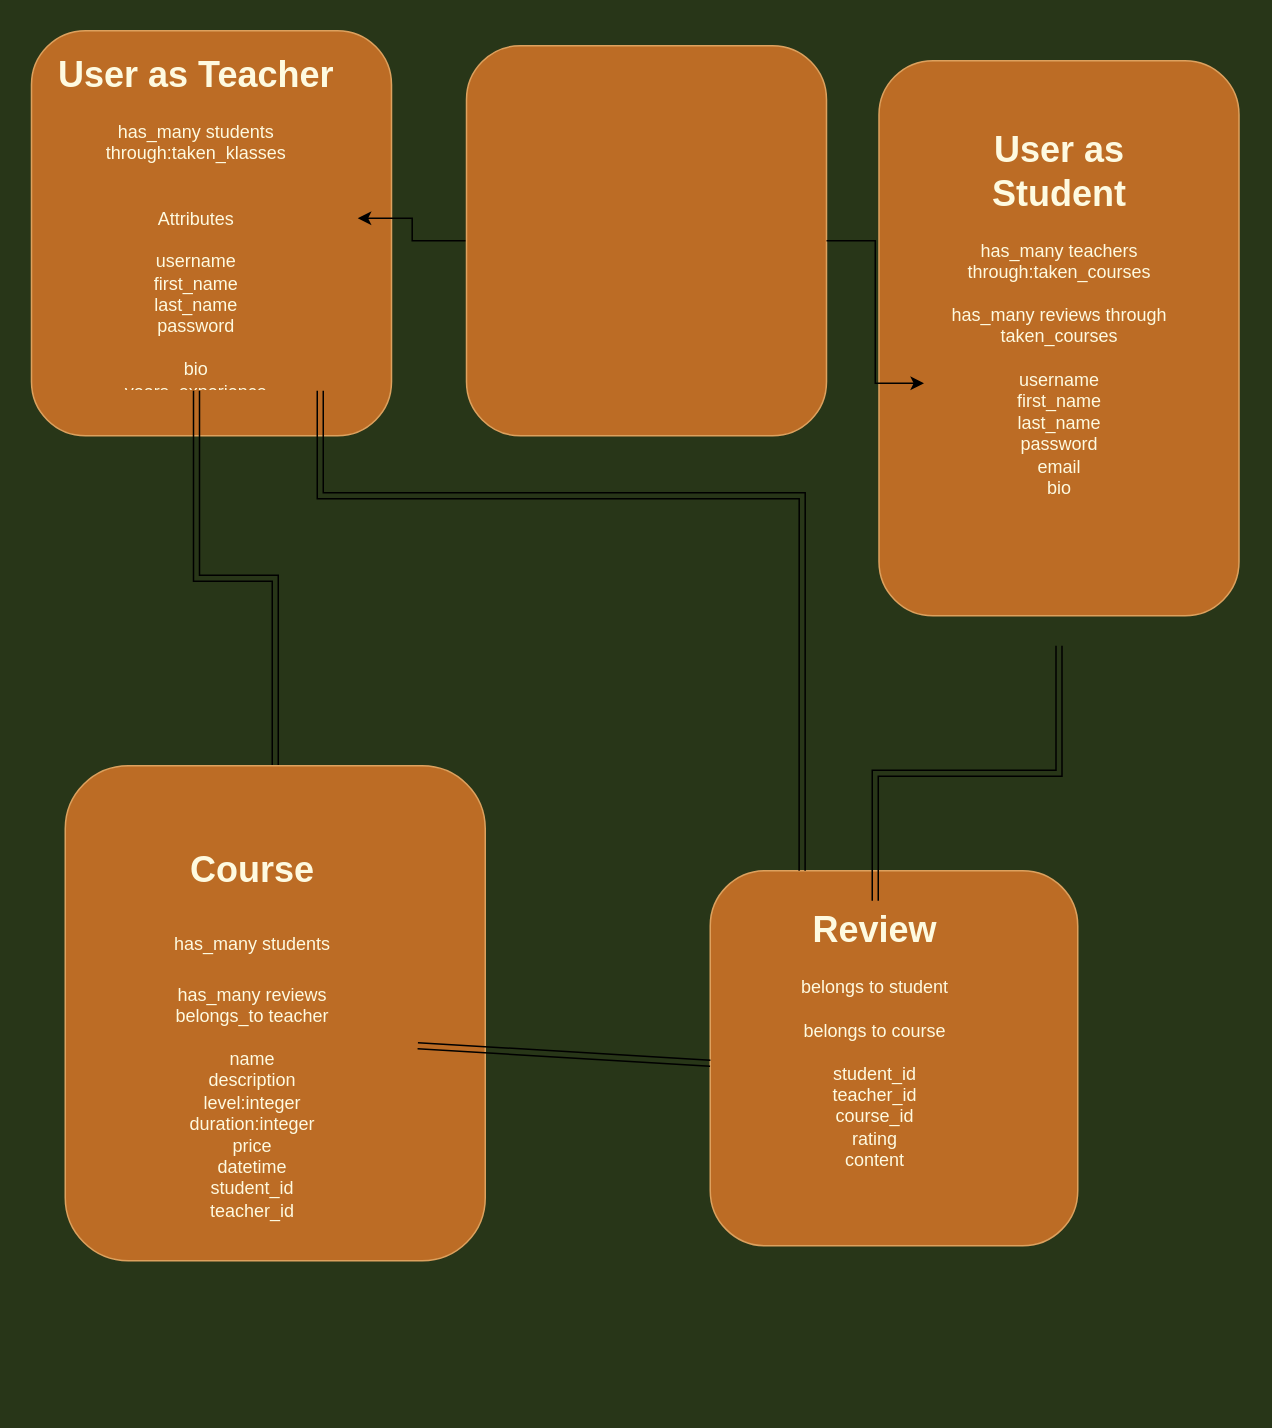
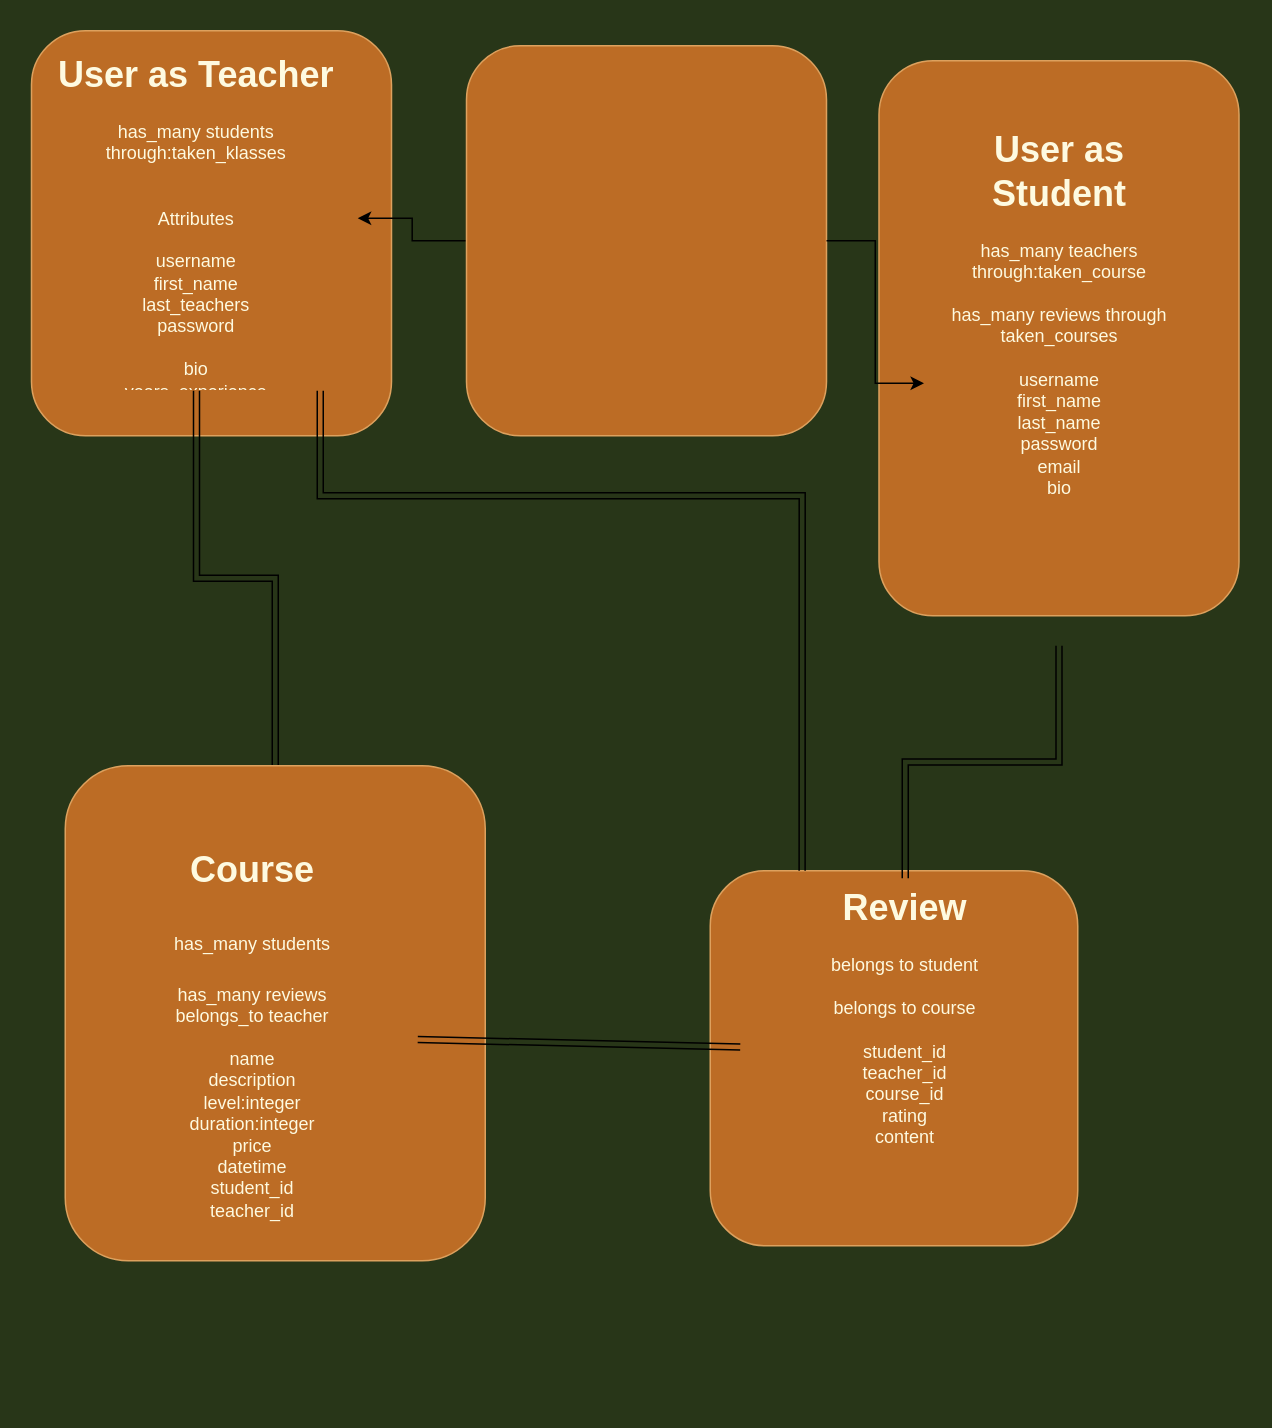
node "User as Teacher has_many students through:taken_klasses Attributes username first_name last_name password bio years_experience": label "User as Teacher has_many students through:taken_klasses Attributes username first_name last_name password bio years_experience" -> "User as Teacher has_many students through:taken_klasses Attributes username first_name last_teachers password bio years_experience"
node "User as Student has_many teachers through:taken_courses has_many reviews through taken_courses username first_name last_name password email bio": label "User as Student has_many teachers through:taken_courses has_many reviews through taken_courses username first_name last_name password email bio" -> "User as Student has_many teachers through:taken_course has_many reviews through taken_courses username first_name last_name password email bio"
node "Review belongs to student belongs to course student_id teacher_id course_id rating content": moved (875, 1073) -> (905, 1051)
